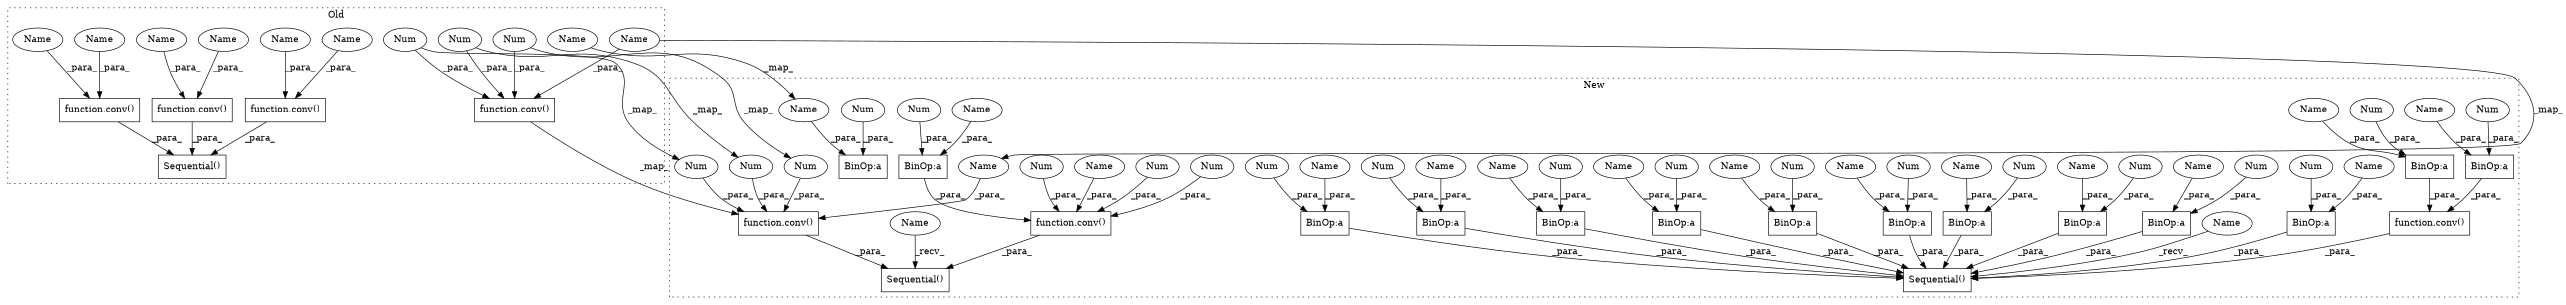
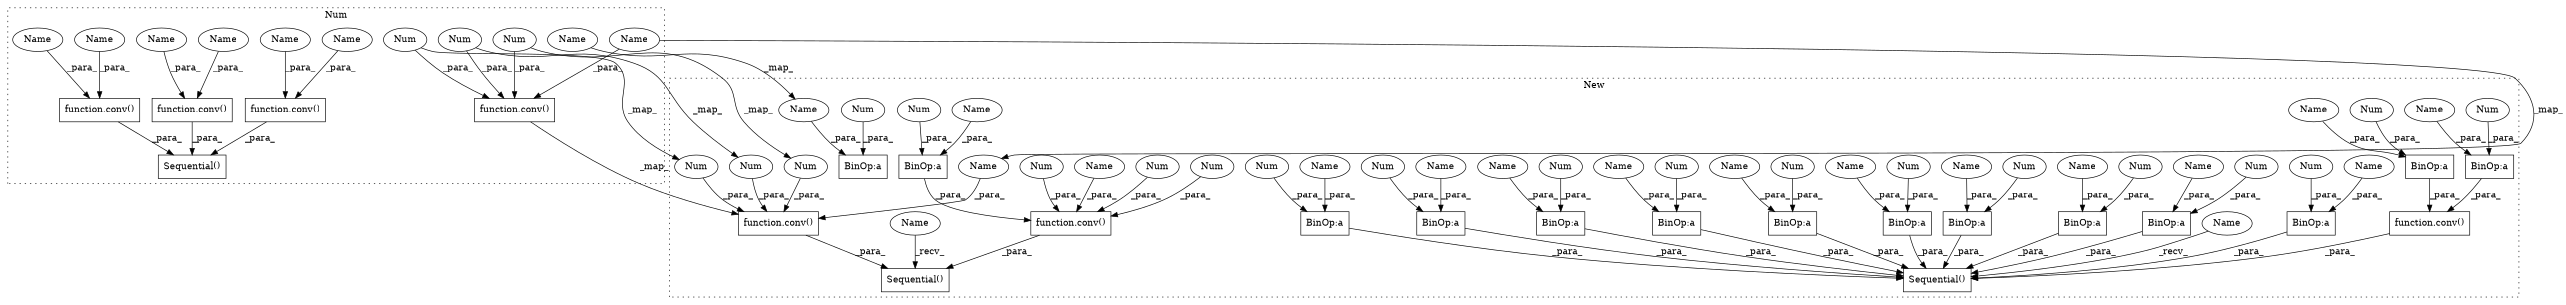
cluster "Old": label "Old" -> "Num"
